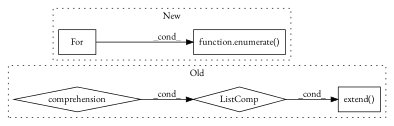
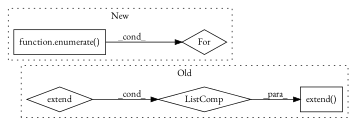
node "For": shape box -> diamond
edge "For" -> "function.enumerate()": reversed
edge "ListComp" -> "extend()": label "_cond_" -> "_para_"
node "comprehension": label "comprehension" -> "extend"
